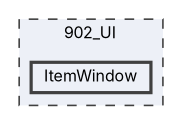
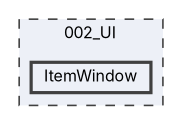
cluster "902_UI": label "902_UI" -> "002_UI"
